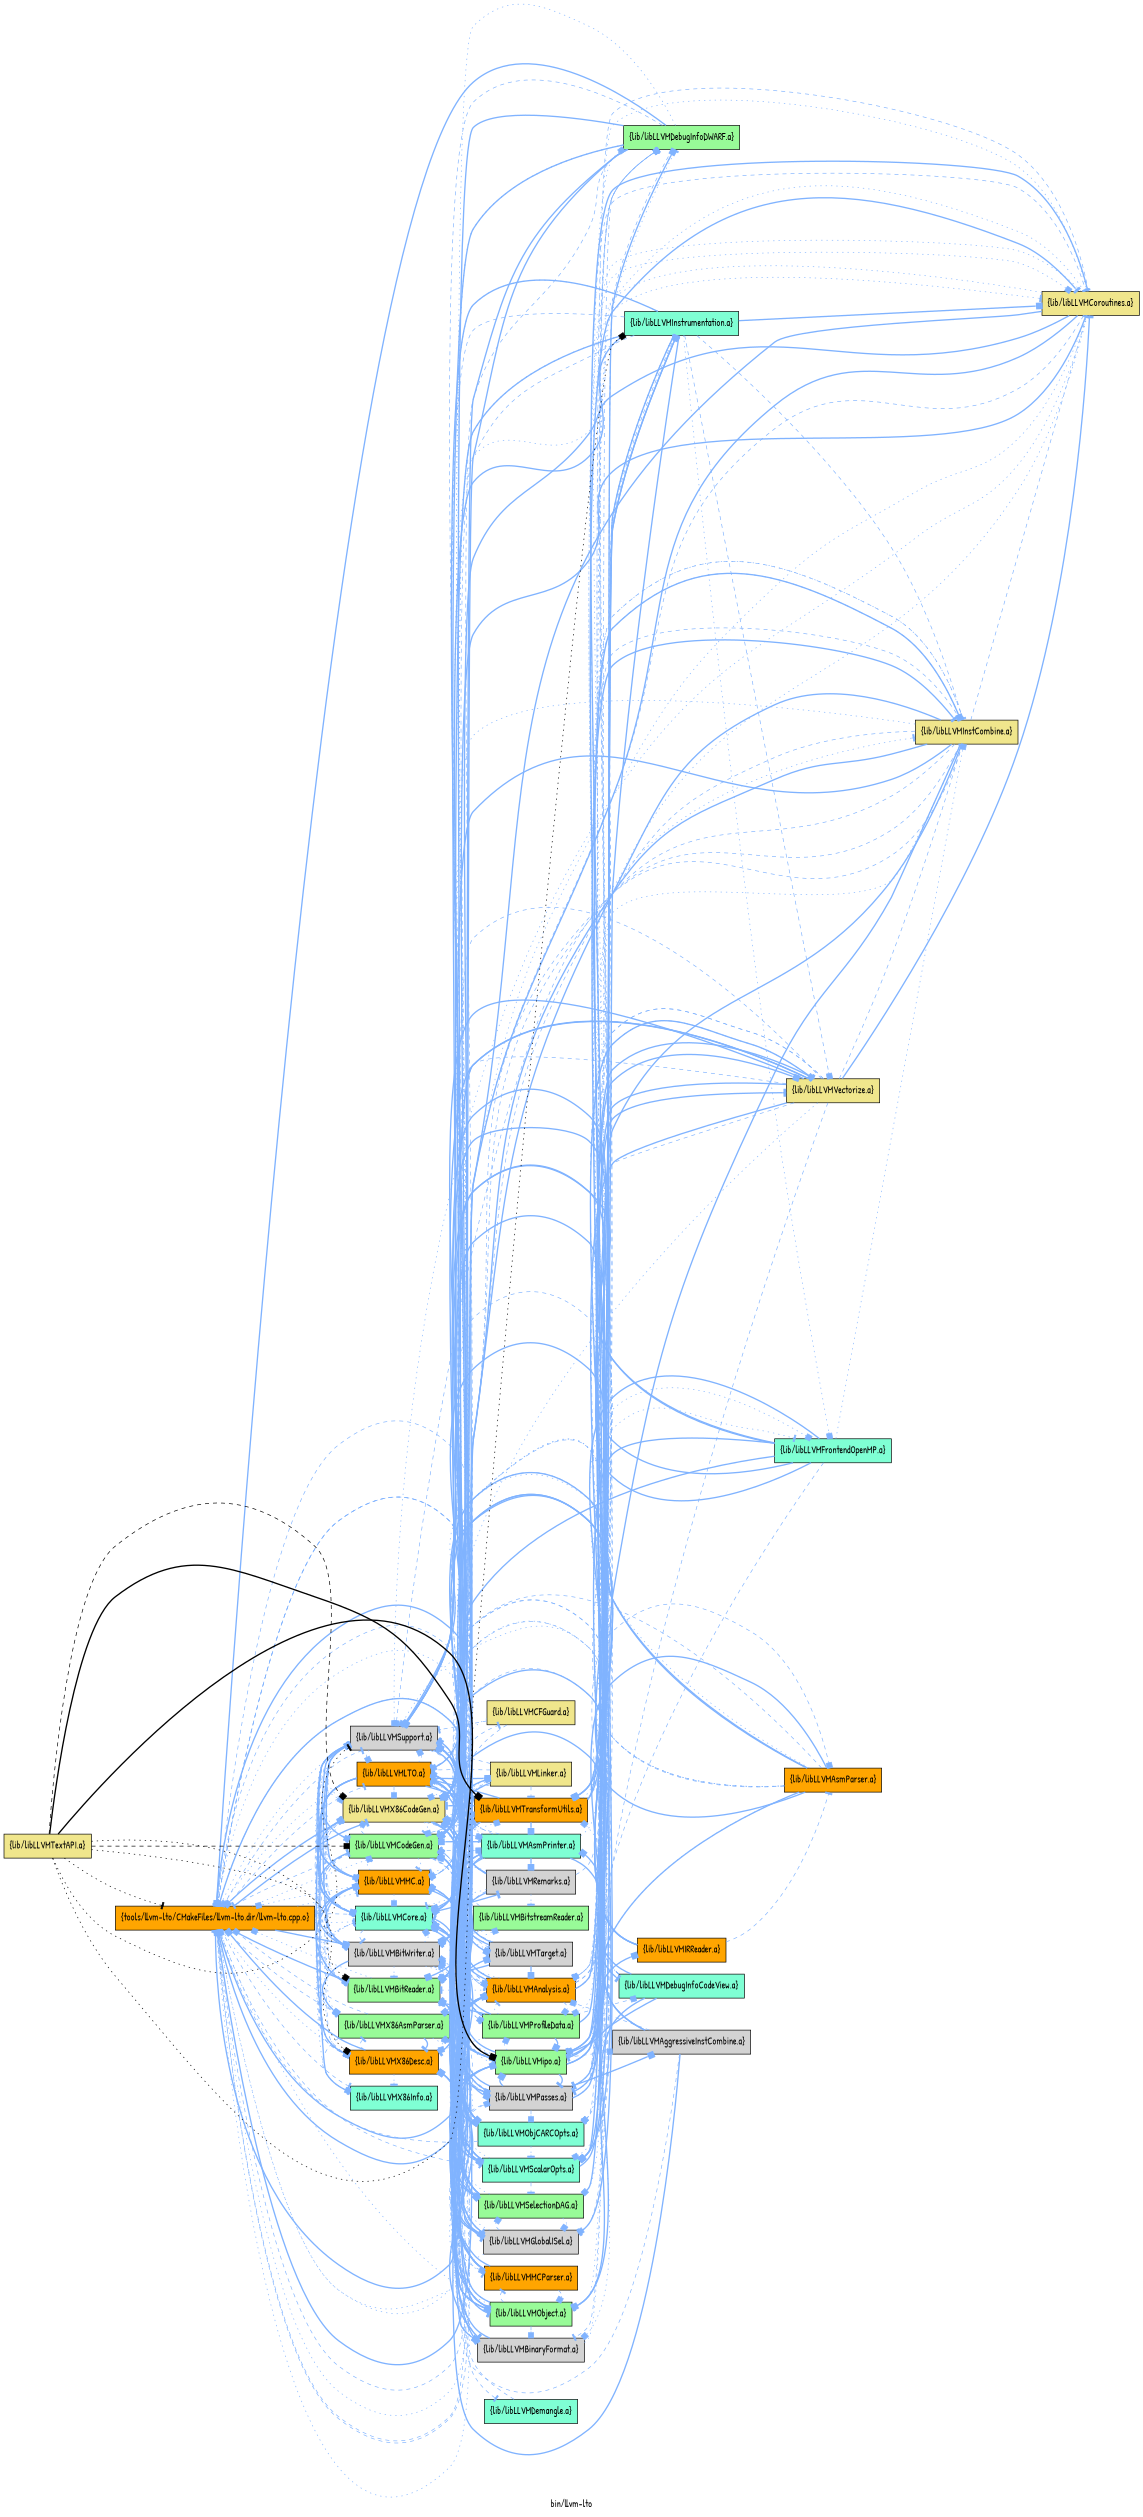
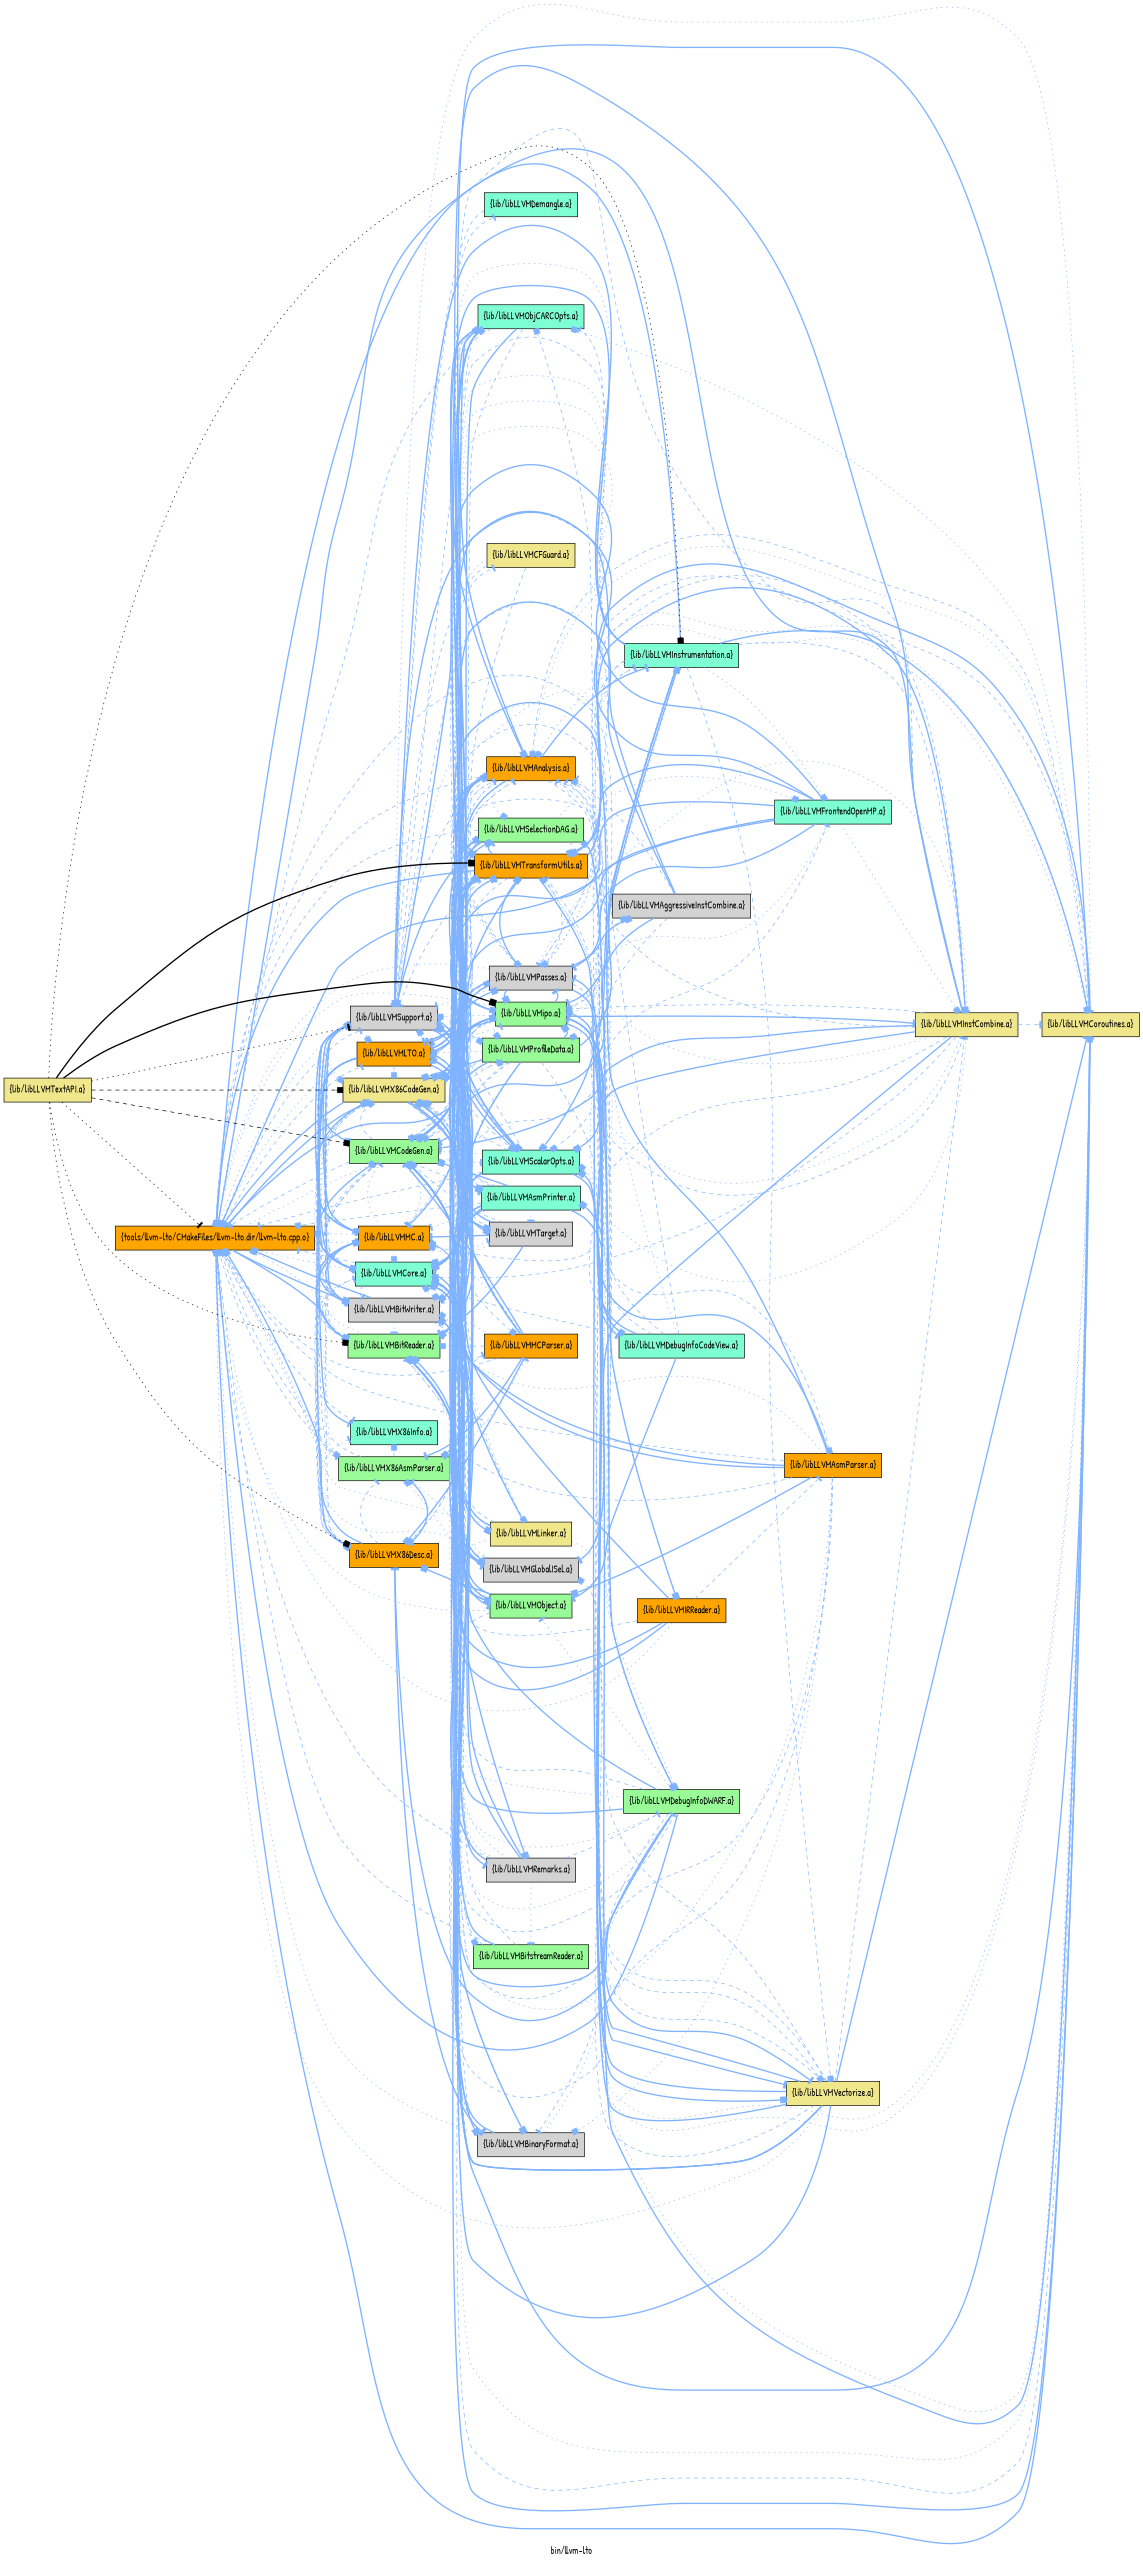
edge "{lib/libLLVMAsmPrinter.a}" -> "{lib/libLLVMDebugInfoDWARF.a}": now "{lib/libLLVMLinker.a}" -> "{lib/libLLVMDebugInfoDWARF.a}"
edge "{lib/libLLVMPasses.a}" -> "{lib/libLLVMCoroutines.a}": arrowhead tee -> box
edge "{lib/libLLVMAsmParser.a}" -> "{lib/libLLVMBitReader.a}": style dotted -> dashed
edge "{lib/libLLVMAggressiveInstCombine.a}" -> "{lib/libLLVMTransformUtils.a}": now "{lib/libLLVMIRReader.a}" -> "{lib/libLLVMTransformUtils.a}"
edge "{lib/libLLVMBitWriter.a}" -> "{lib/libLLVMX86AsmParser.a}": now "{lib/libLLVMBitWriter.a}" -> "{tools/llvm-lto/CMakeFiles/llvm-lto.dir/llvm-lto.cpp.o}"
